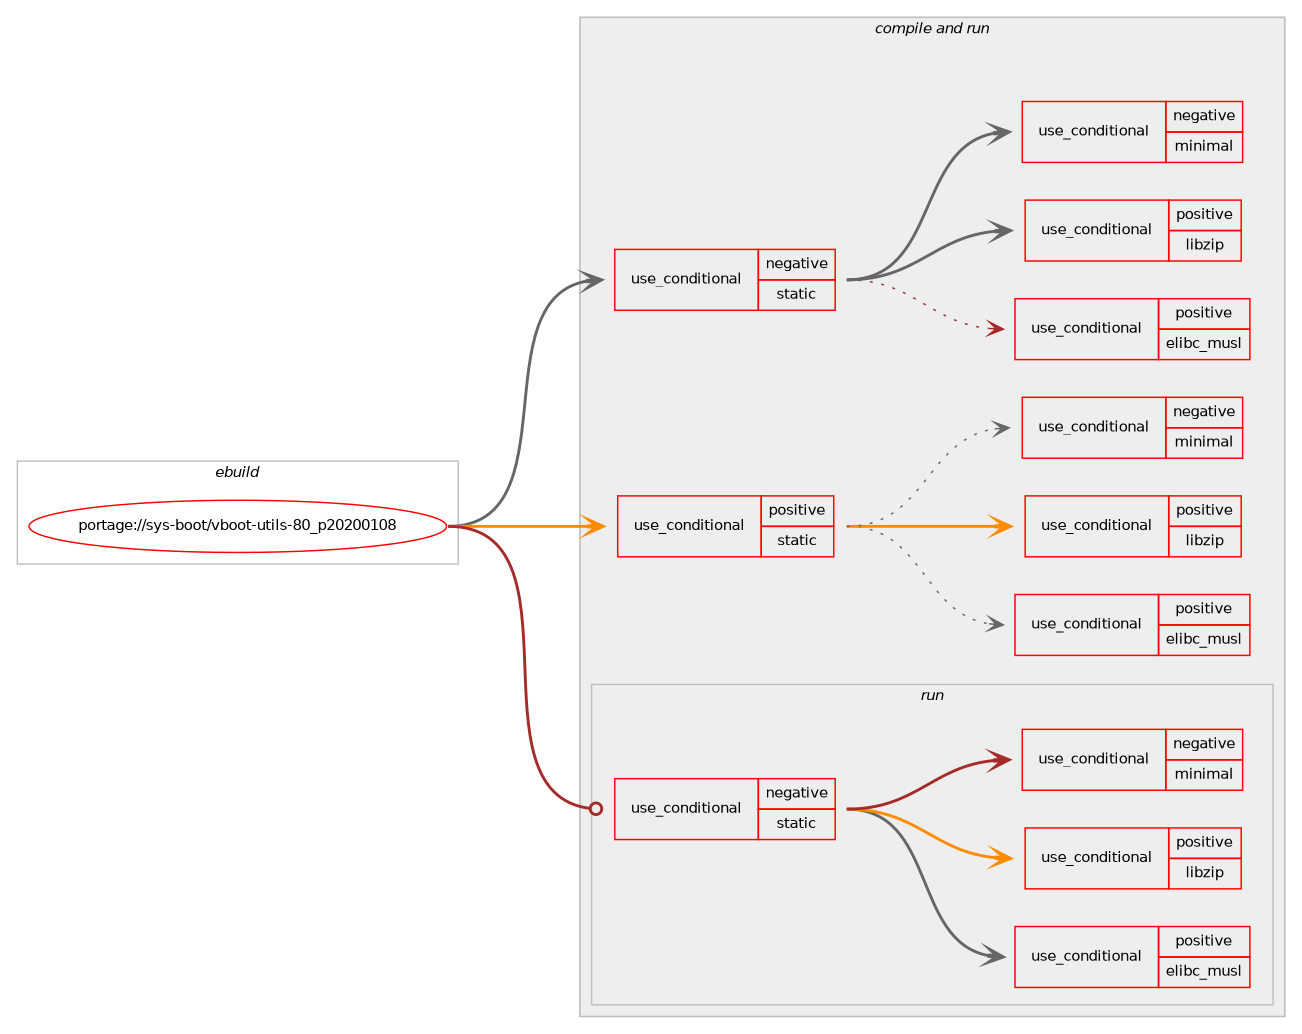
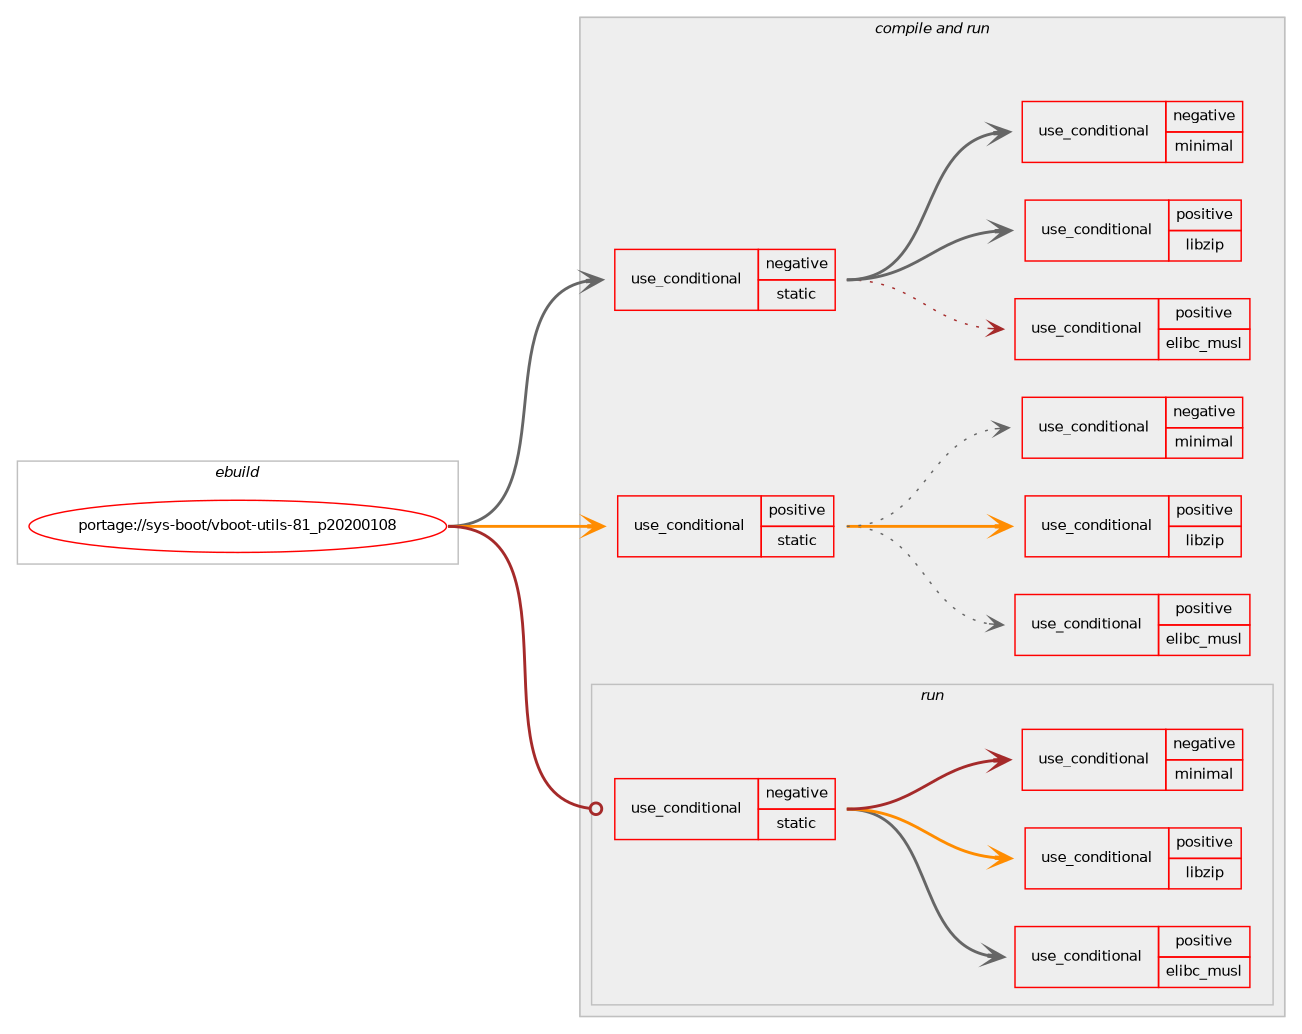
node "portage://sys-boot/vboot-utils-80_p20200108": label "portage://sys-boot/vboot-utils-80_p20200108" -> "portage://sys-boot/vboot-utils-81_p20200108"
